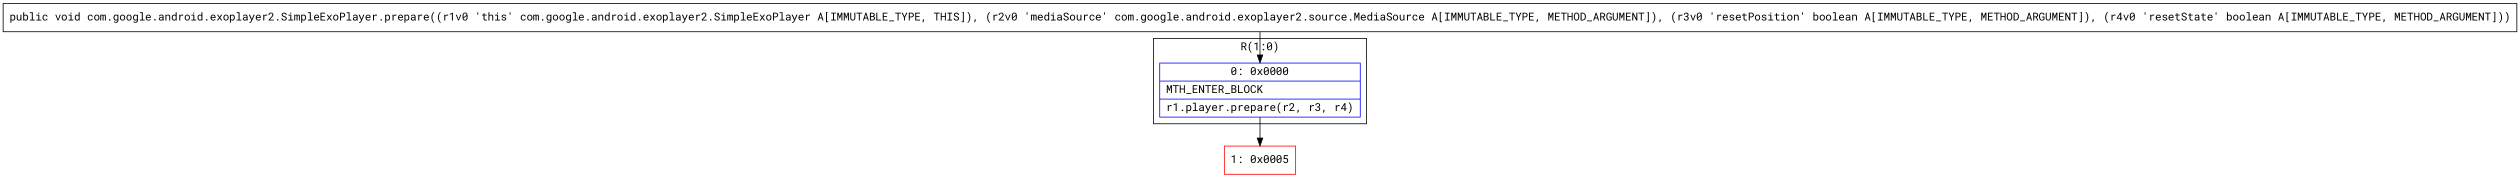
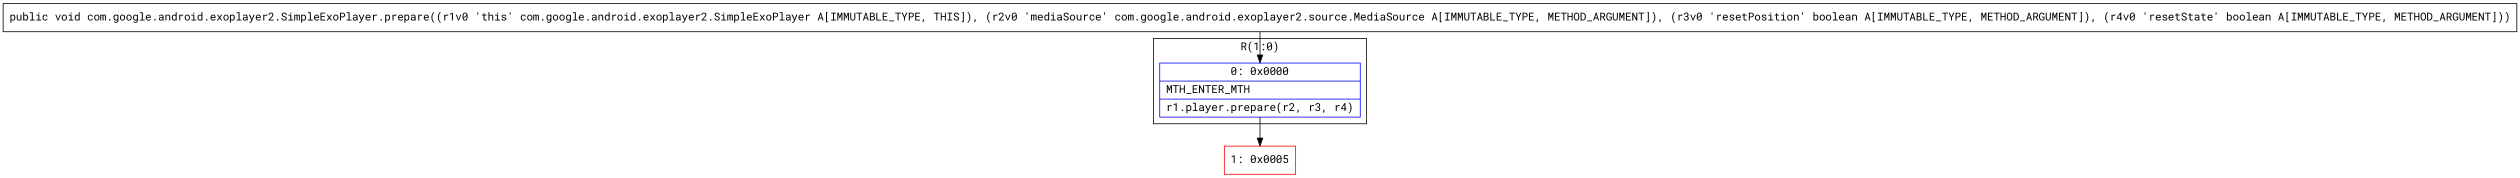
node "0: 0x0000": text "MTH_ENTER_BLOCK" -> "MTH_ENTER_MTH"
